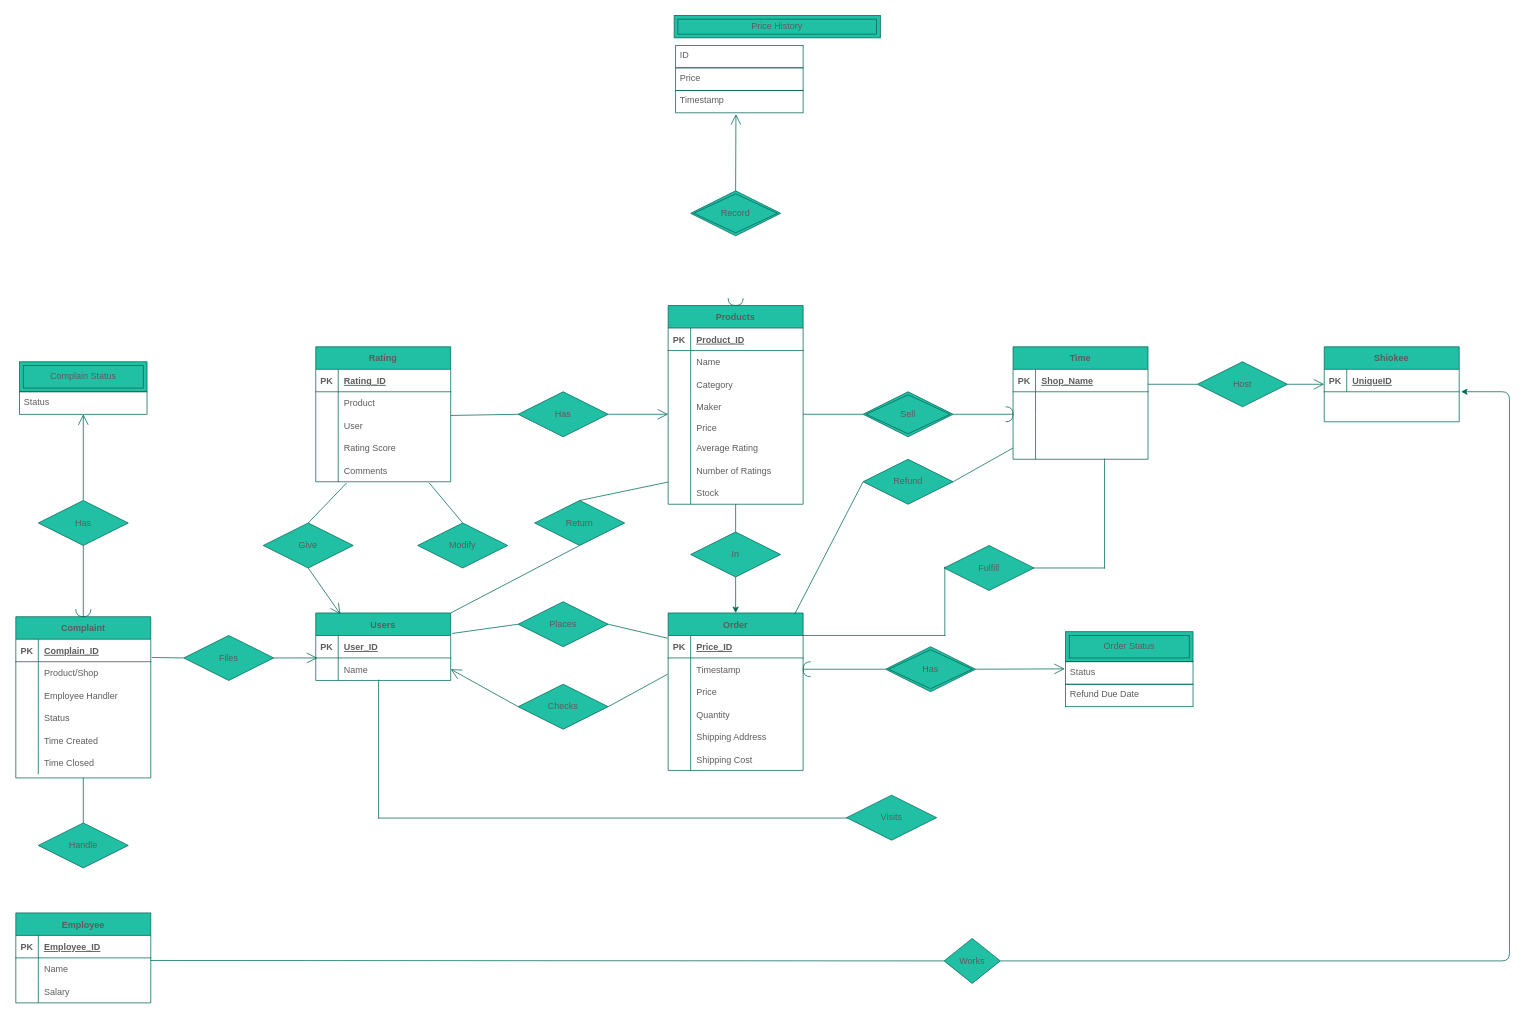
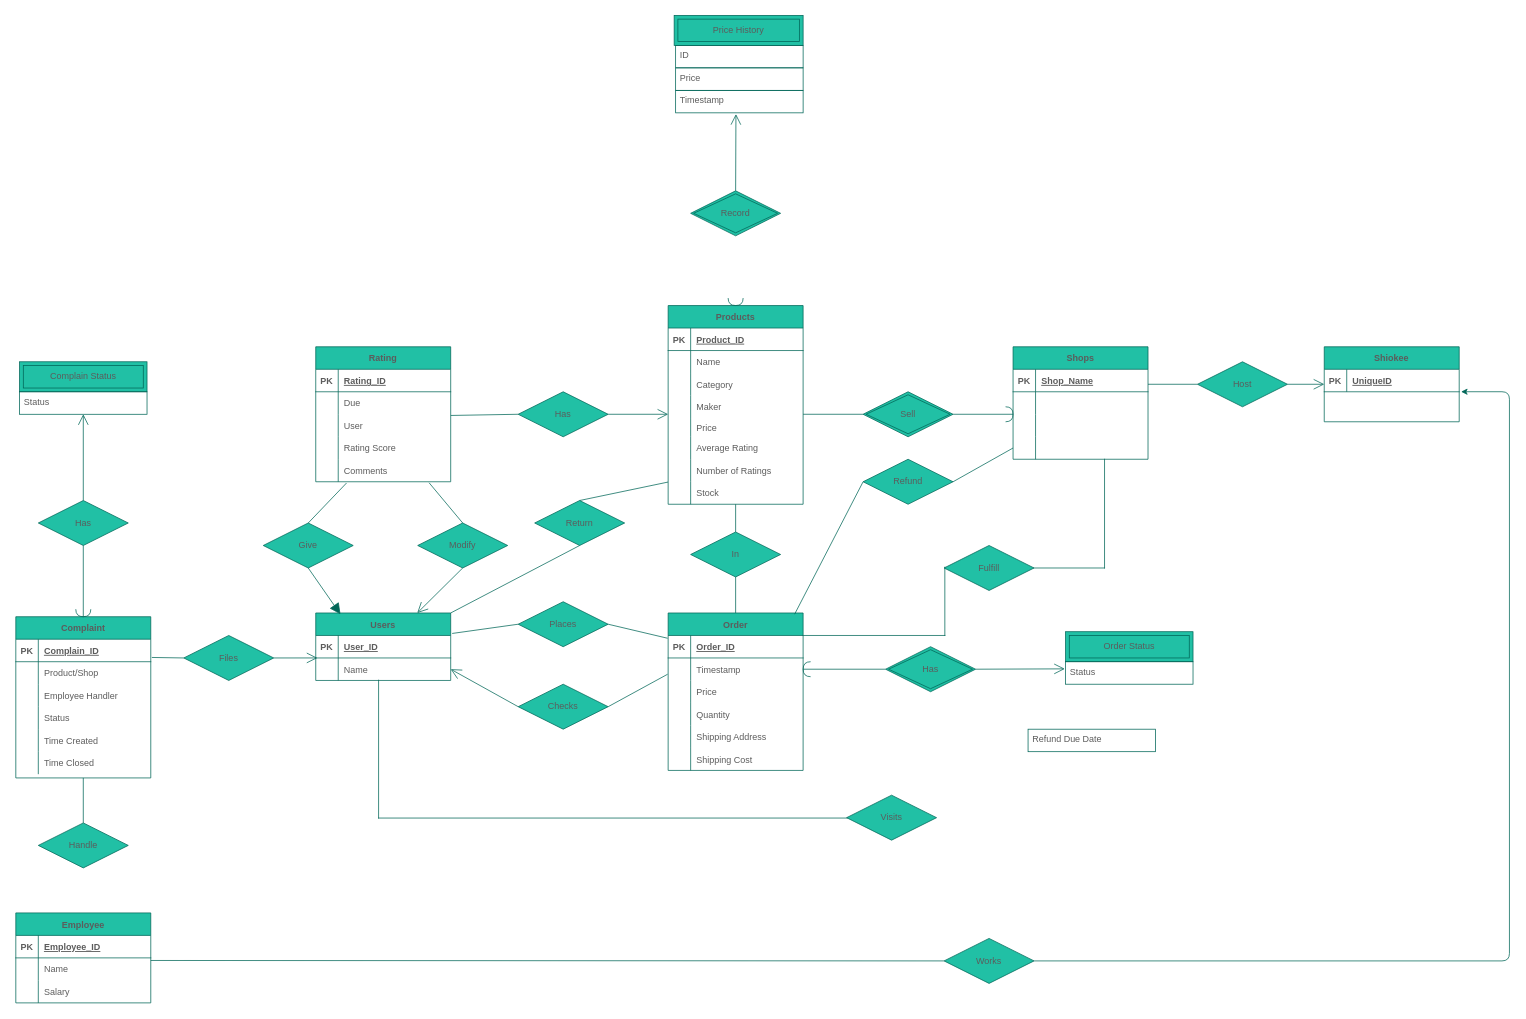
node "Price History": size 206x23 -> 129x30
node "Time": label "Time" -> "Shops"
node "Product": label "Product" -> "Due"
edge "Modify" -> "Users": added
edge "In" -> "Order": arrowhead classic -> none
edge "Give" -> "Users": arrowhead open -> block
node "Price_ID": label "Price_ID" -> "Order_ID"
node "Refund Due Date": moved (1129, 696) -> (1092, 741)
node "Works": size 56x45 -> 90x45
